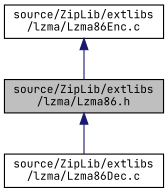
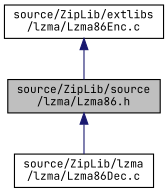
node "source/ZipLib/extlibs /lzma/Lzma86.h": label "source/ZipLib/extlibs /lzma/Lzma86.h" -> "source/ZipLib/source /lzma/Lzma86.h"
node "source/ZipLib/extlibs /lzma/Lzma86Dec.c": label "source/ZipLib/extlibs /lzma/Lzma86Dec.c" -> "source/ZipLib/lzma /lzma/Lzma86Dec.c"
